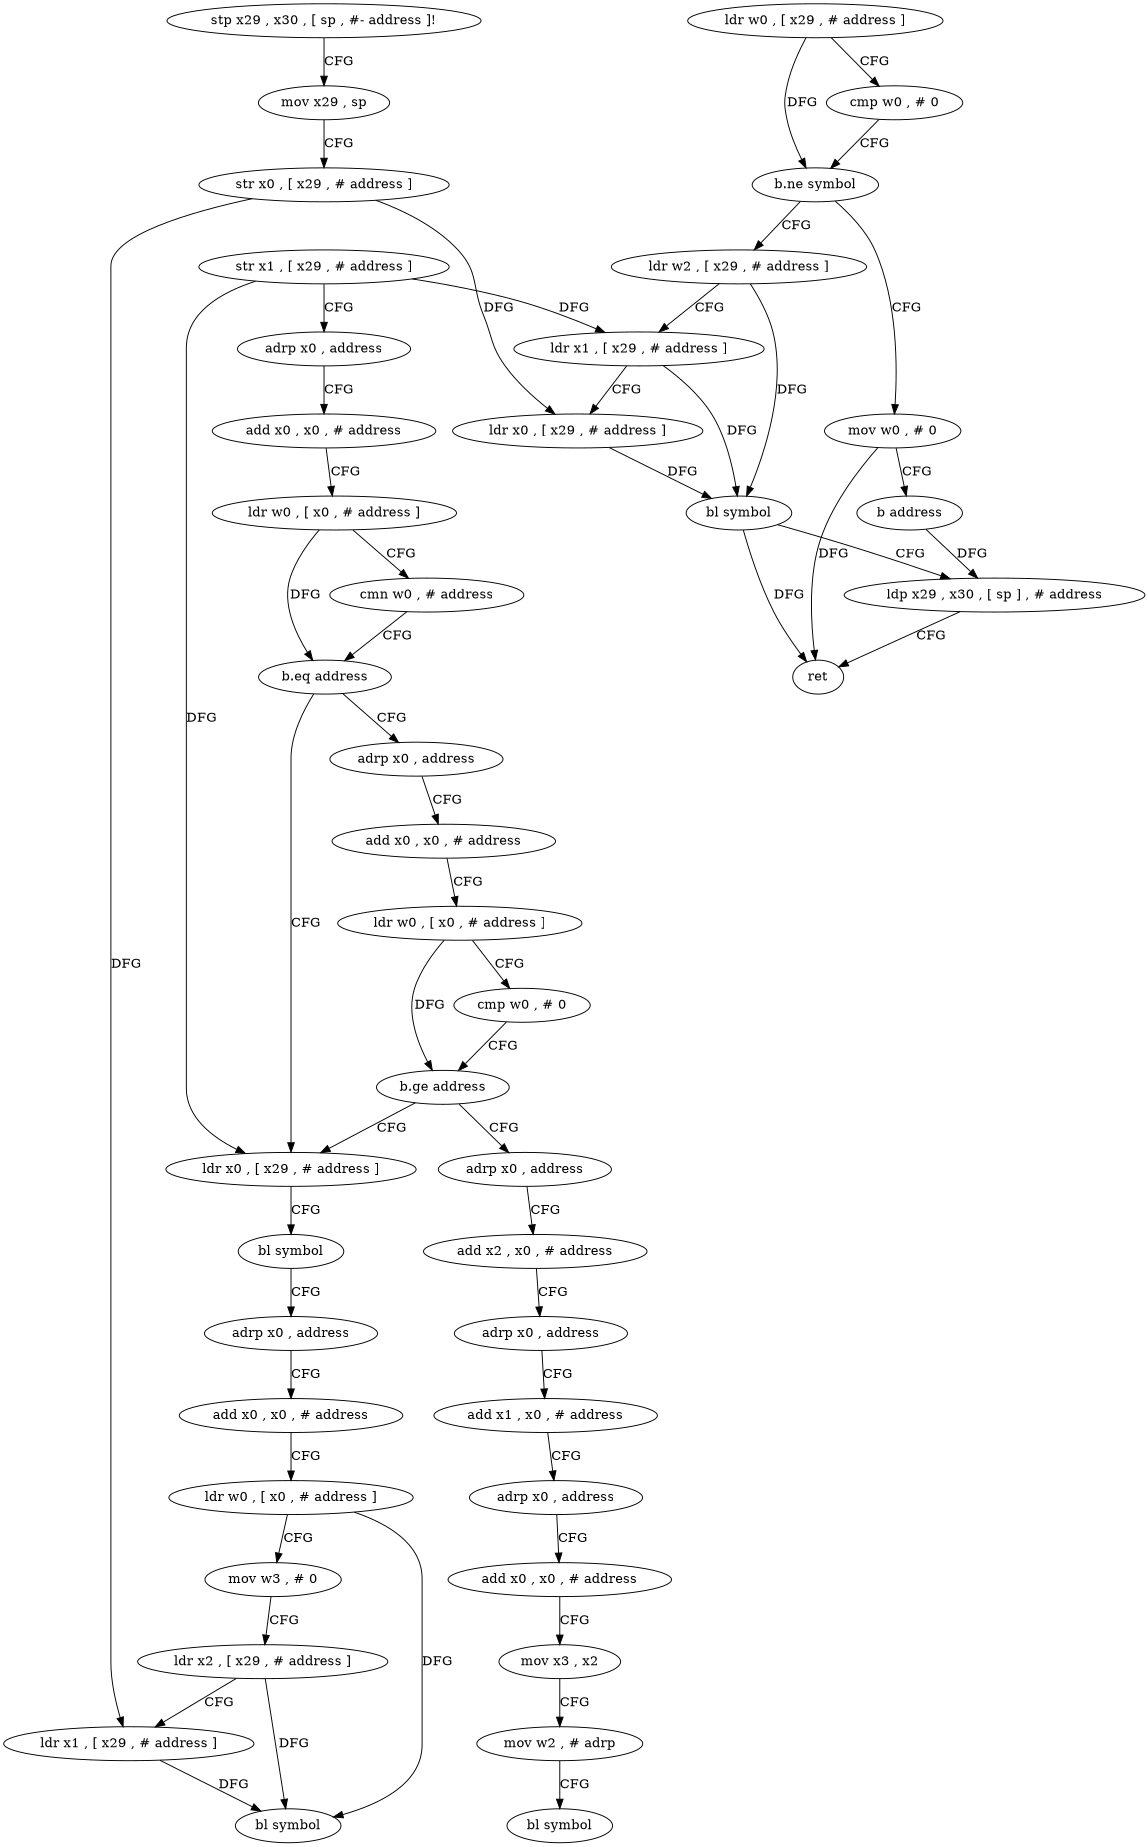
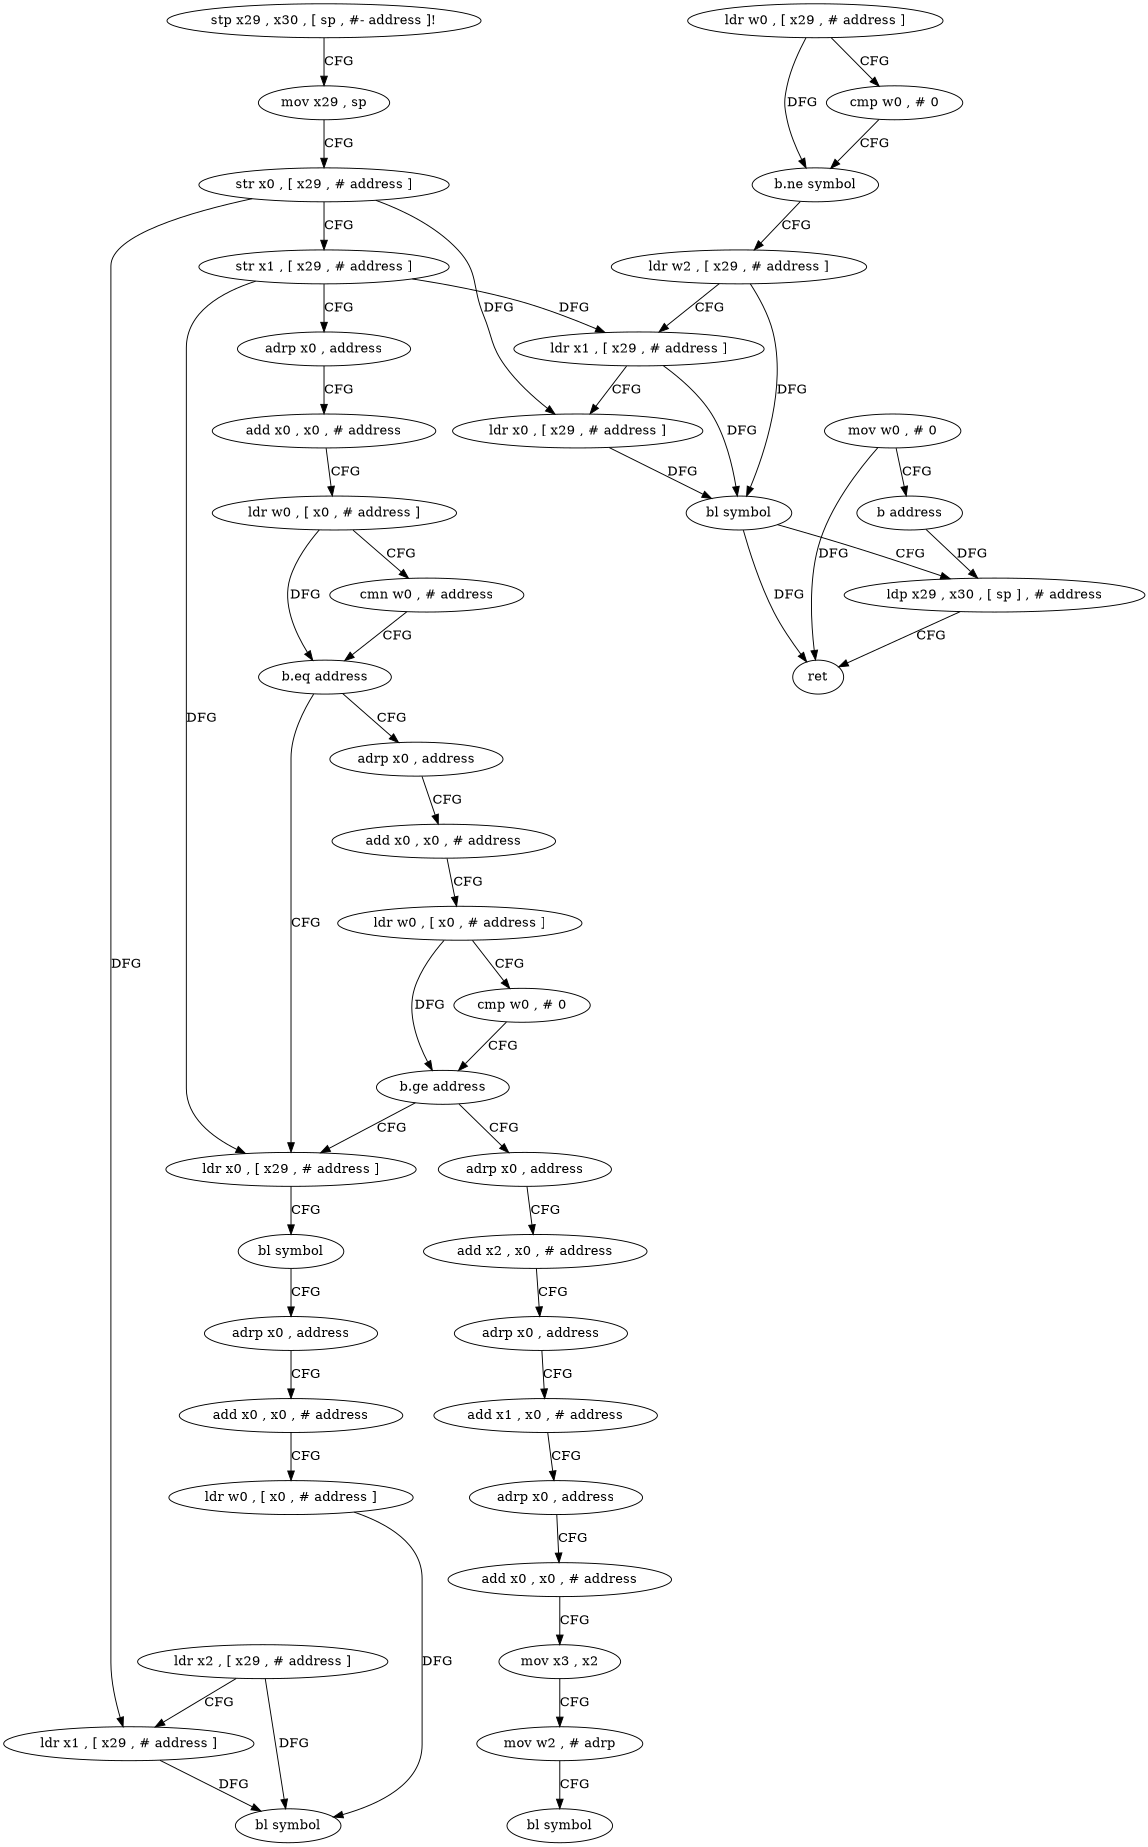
edge "str x0 , [ x29 , # address ]" -> "str x1 , [ x29 , # address ]": added, label "CFG"
edge "b.ne symbol" -> "mov w0 , # 0": removed, label "CFG"
node "mov w3 , # 0": removed
